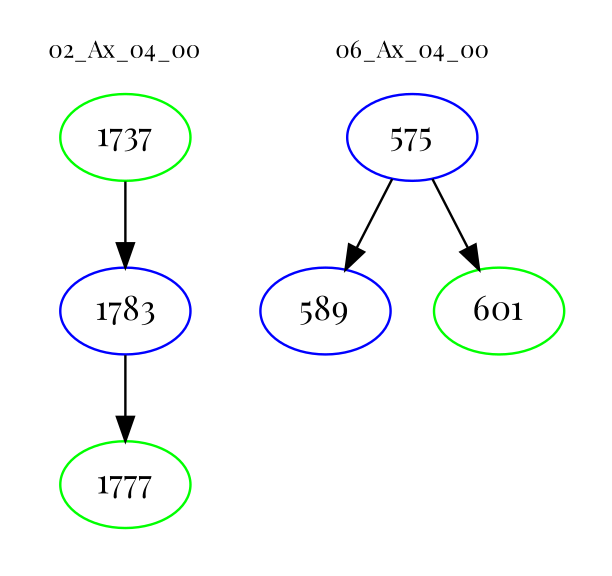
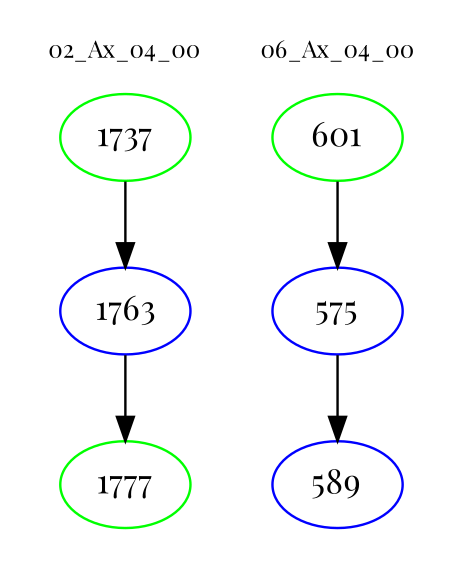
edge "575" -> "601": reversed
node "1783": label "1783" -> "1763"
